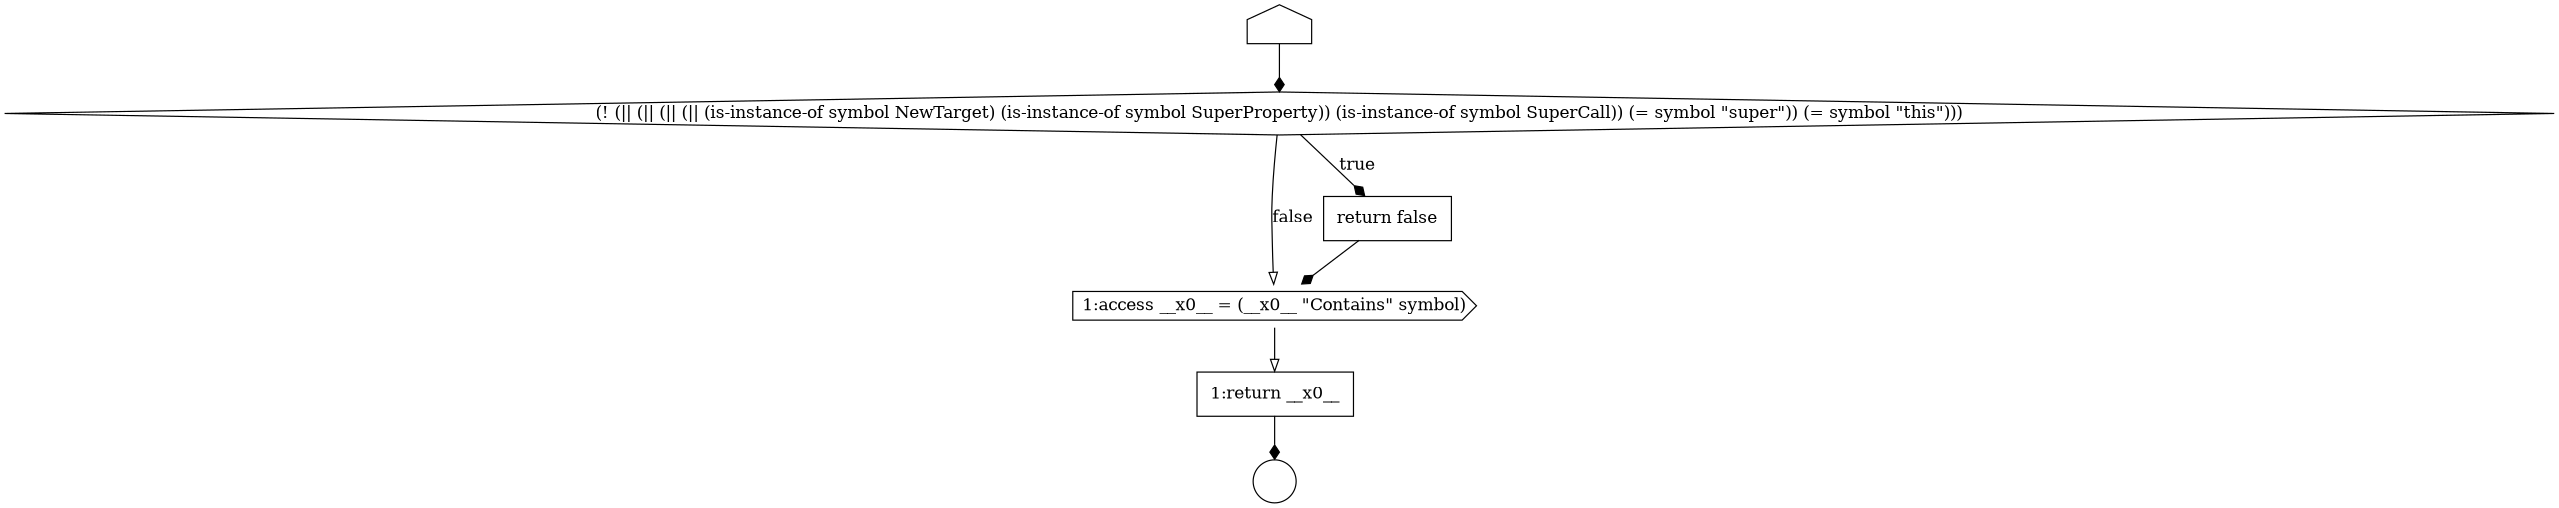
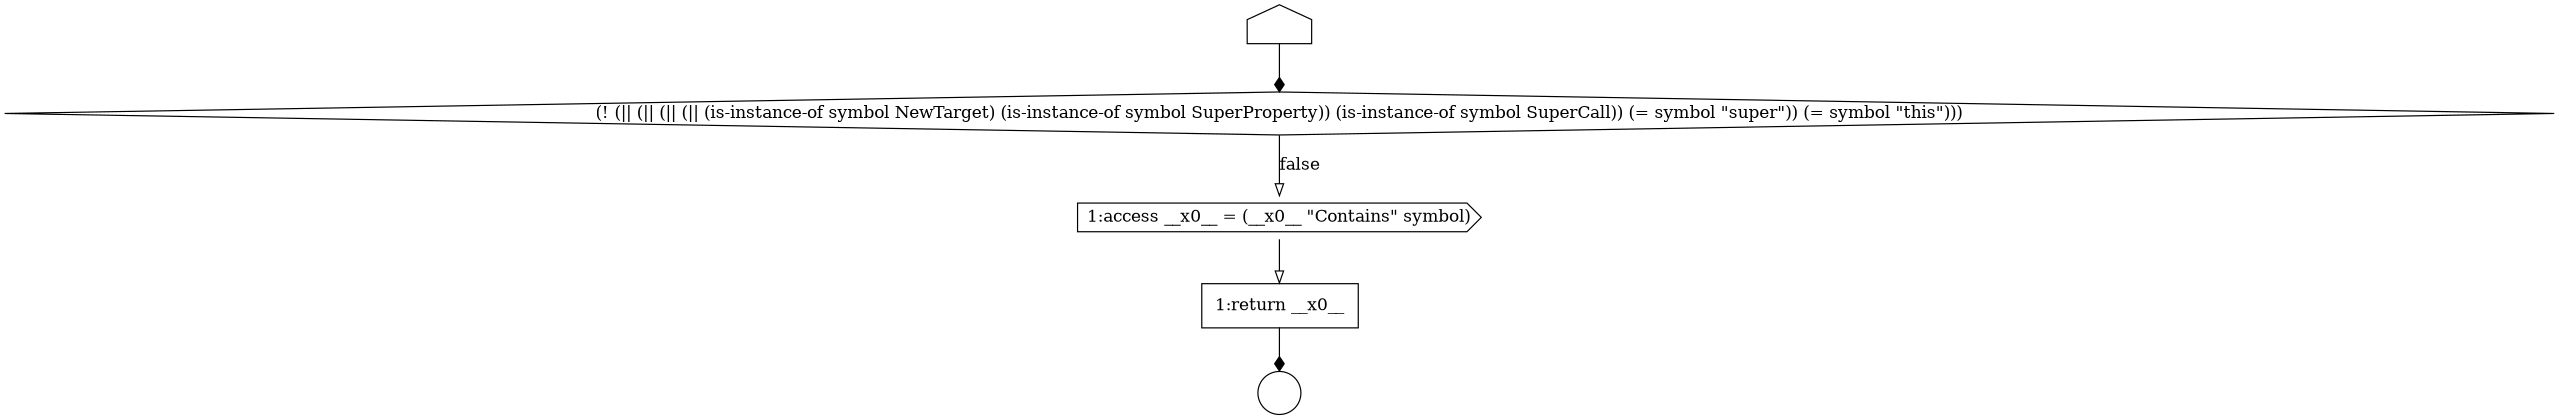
node "return false": removed
